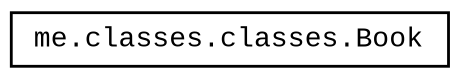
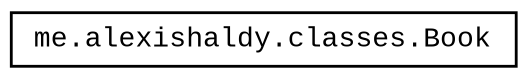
node "me.classes.classes.Book": label "me.classes.classes.Book" -> "me.alexishaldy.classes.Book"
